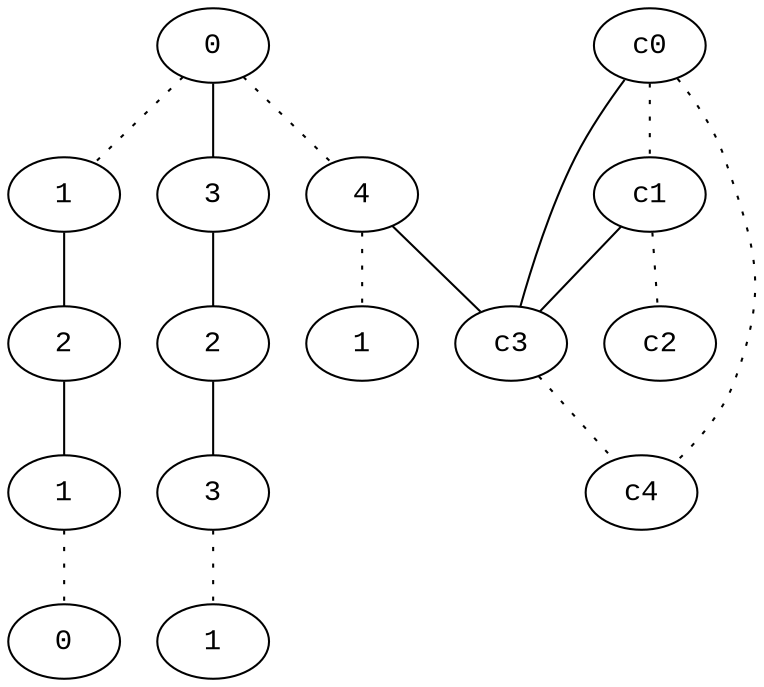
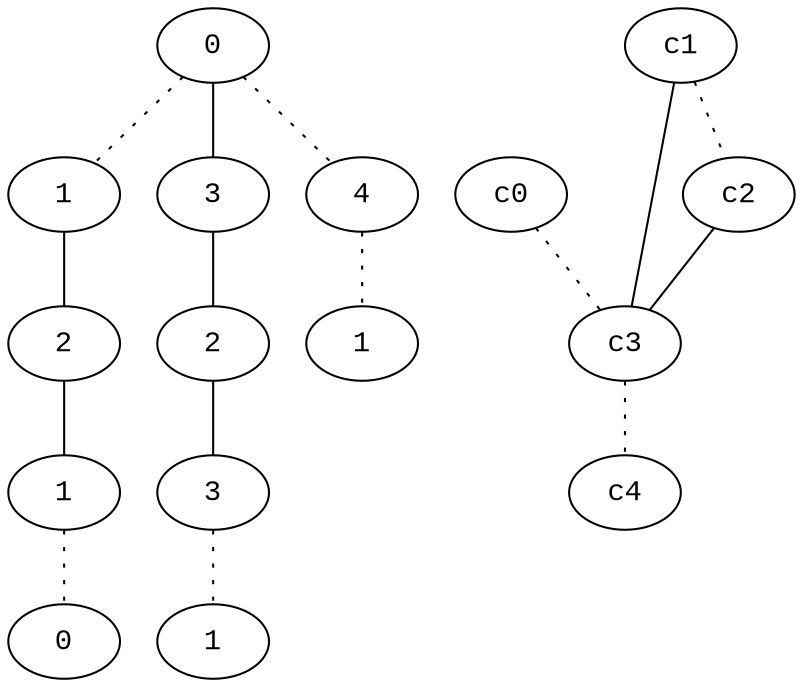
edge "c0" -- "c1": removed
edge "c0" -- "c3": style solid -> dotted
edge "4" -- "c3": now "c2" -- "c3"
edge "c0" -- "c4": removed
